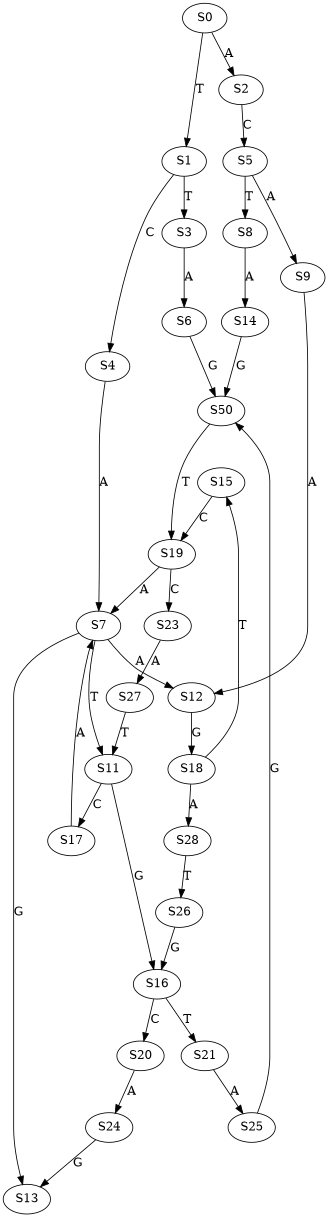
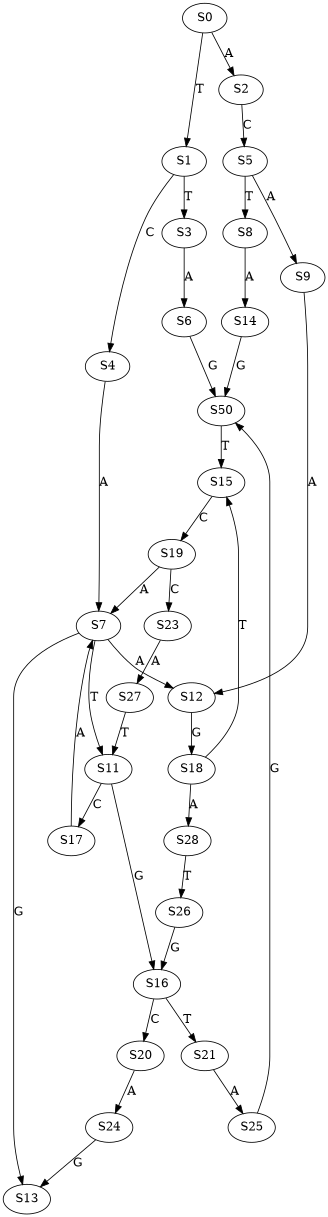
edge "S50" -> "S19": now "S50" -> "S15"
